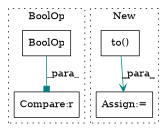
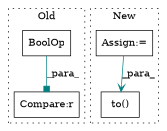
cluster "BoolOp": label "BoolOp" -> "Old"
edge "to()" -> "Assign:=": reversed
